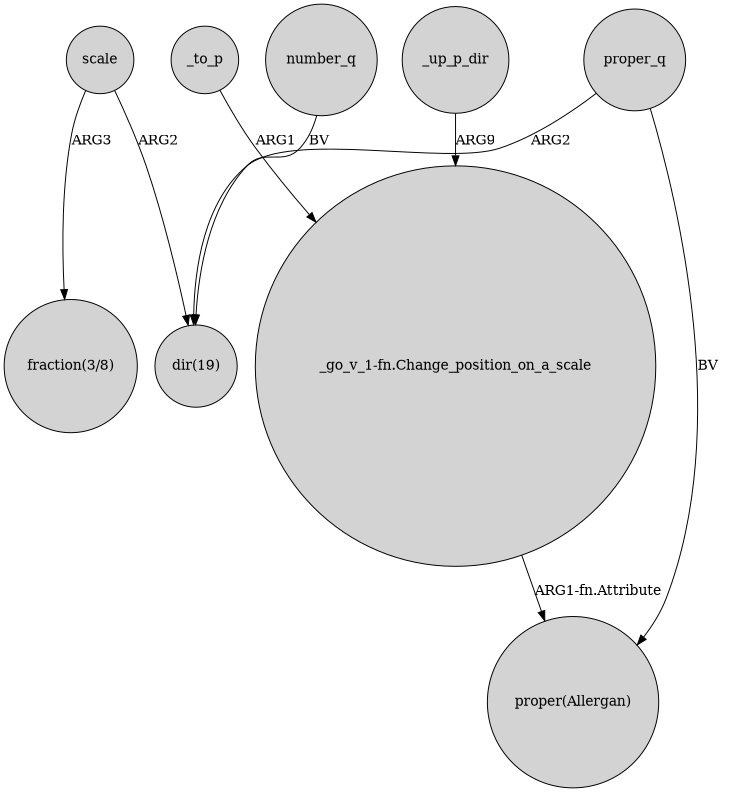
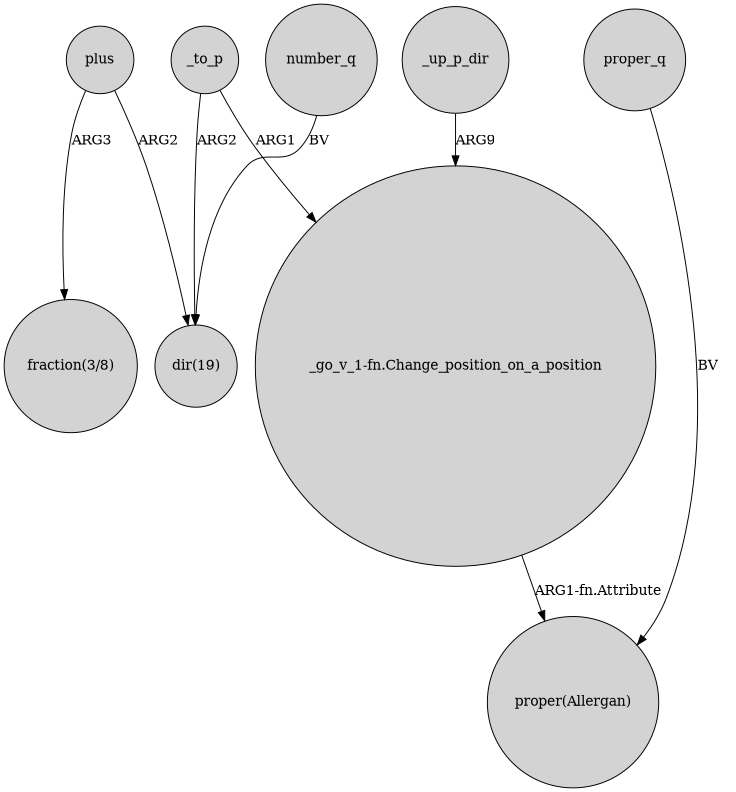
node "scale": label "scale" -> "plus"
edge "proper_q" -> "dir(19)": now "_to_p" -> "dir(19)"
node "_go_v_1-fn.Change_position_on_a_scale": label "_go_v_1-fn.Change_position_on_a_scale" -> "_go_v_1-fn.Change_position_on_a_position"
